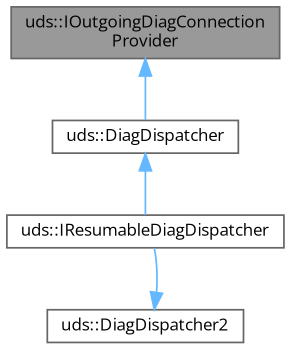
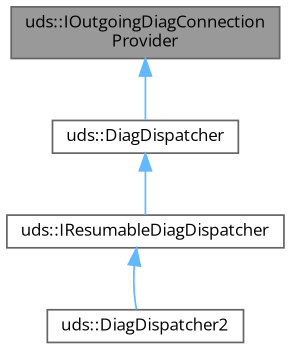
edge "uds::IResumableDiagDispatcher" -> "uds::DiagDispatcher2": reversed
